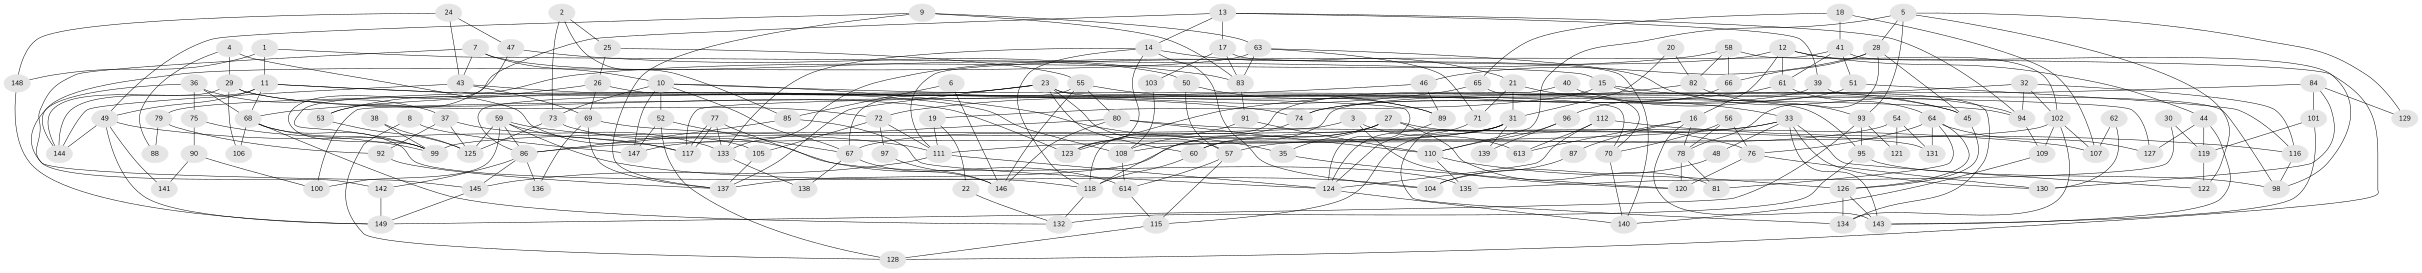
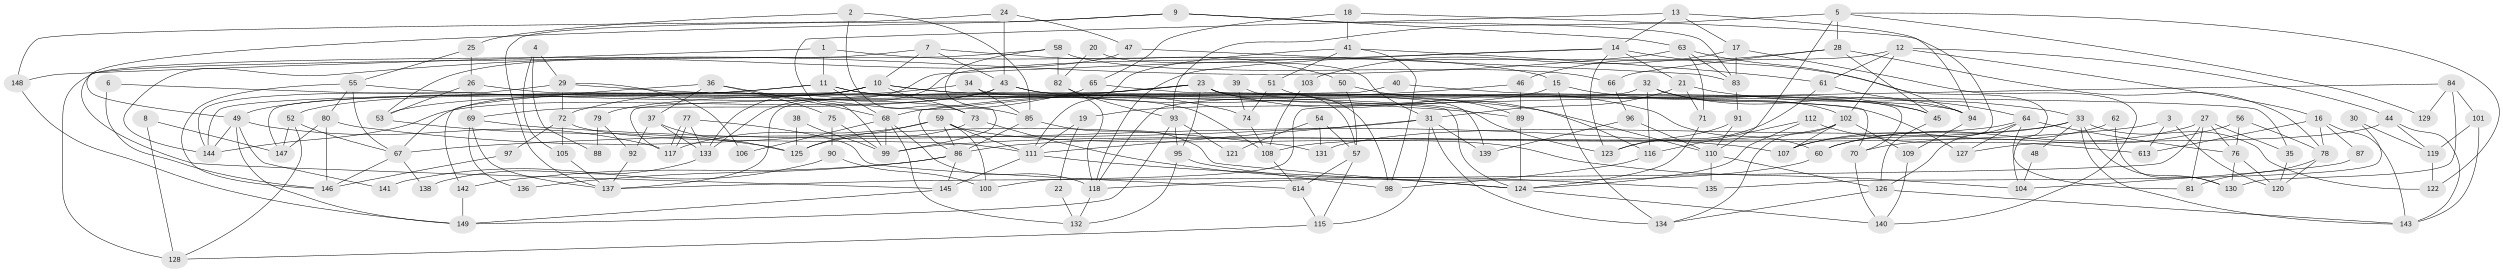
edge "13" -- "39": removed
node "34": added
edge "80" -- "110": now "43" -- "110"
